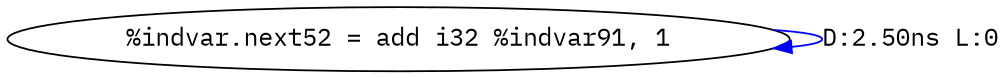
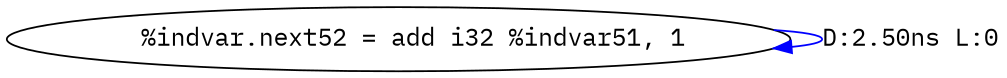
node "%indvar.next52 = add i32 %indvar91, 1": label "%indvar.next52 = add i32 %indvar91, 1" -> "%indvar.next52 = add i32 %indvar51, 1"
